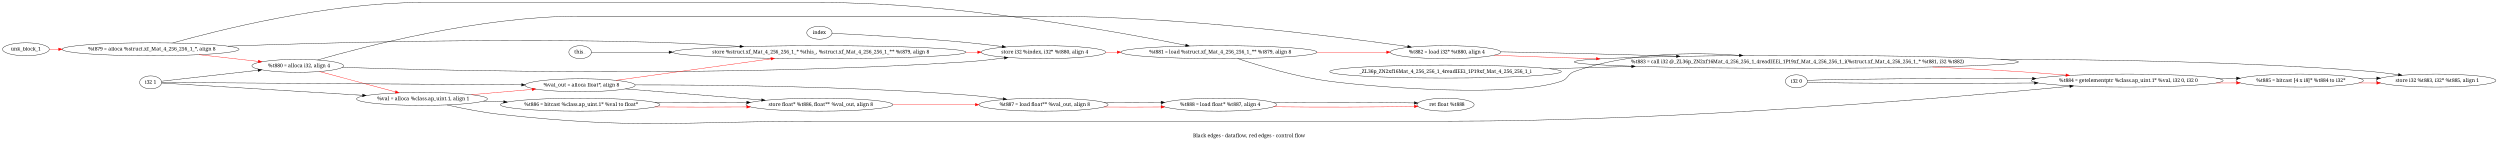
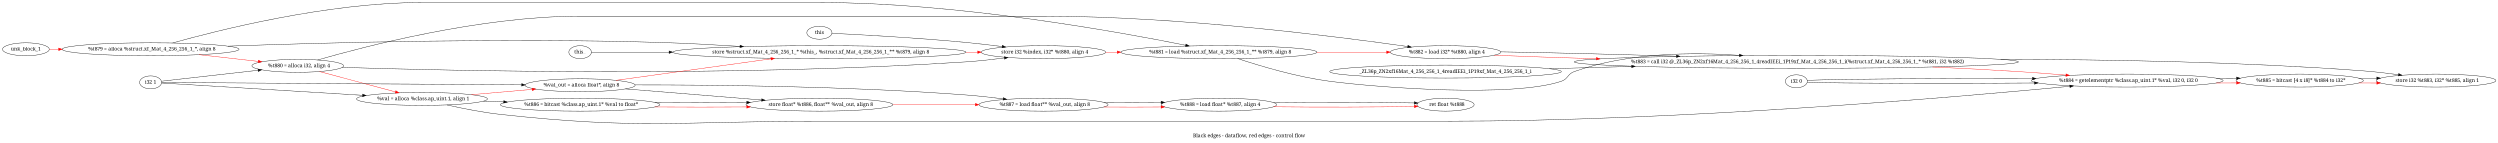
node "index": label "index" -> "this"
